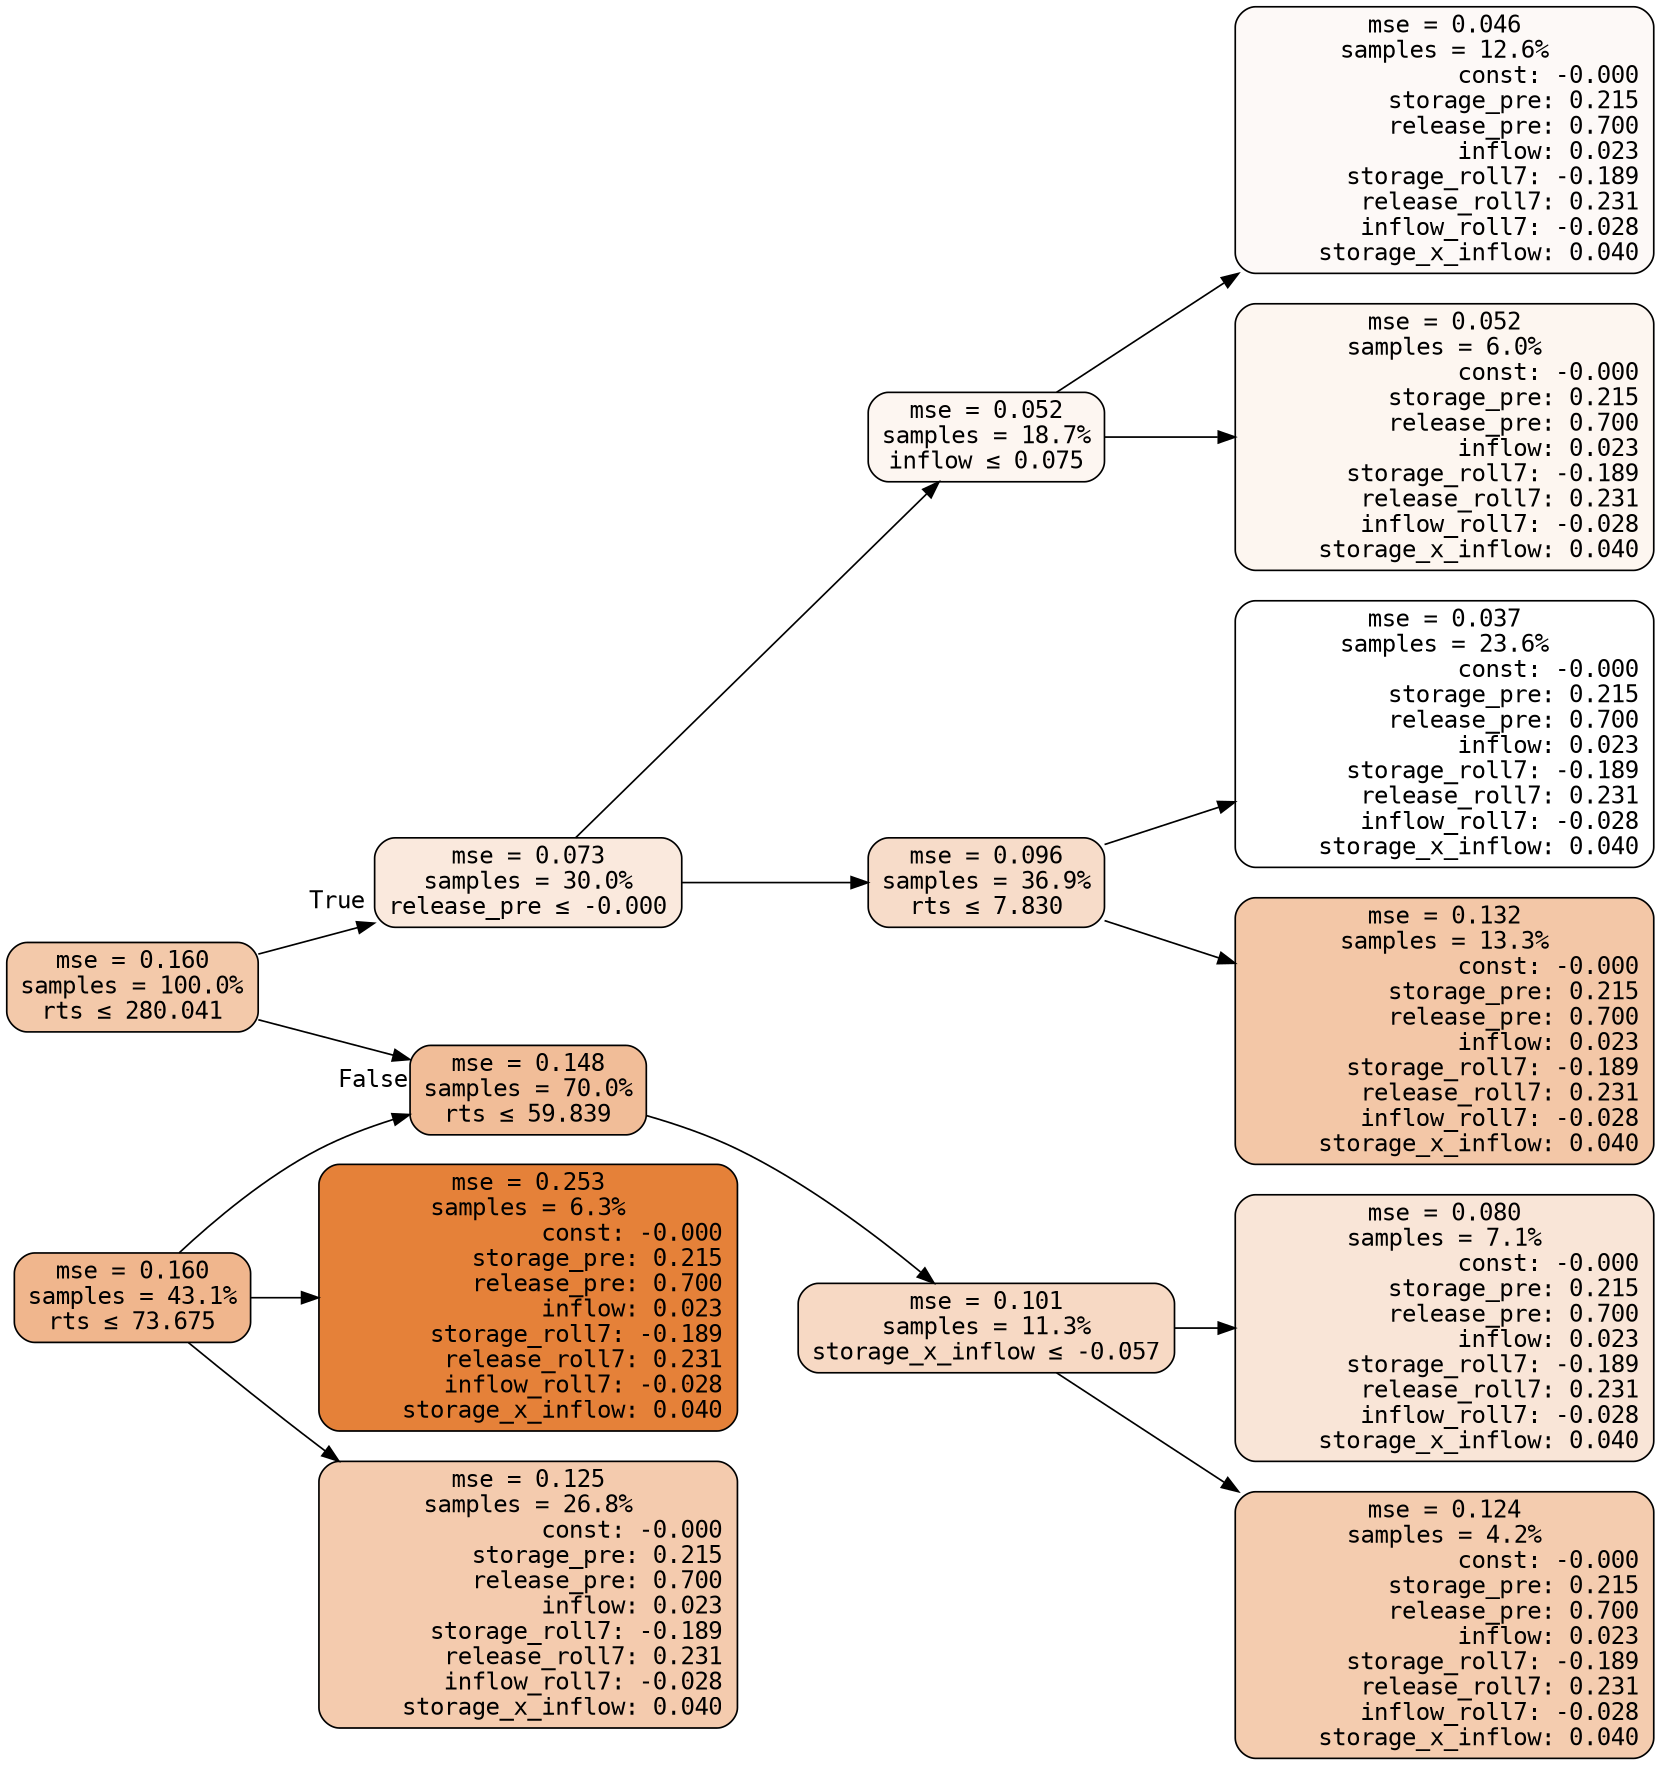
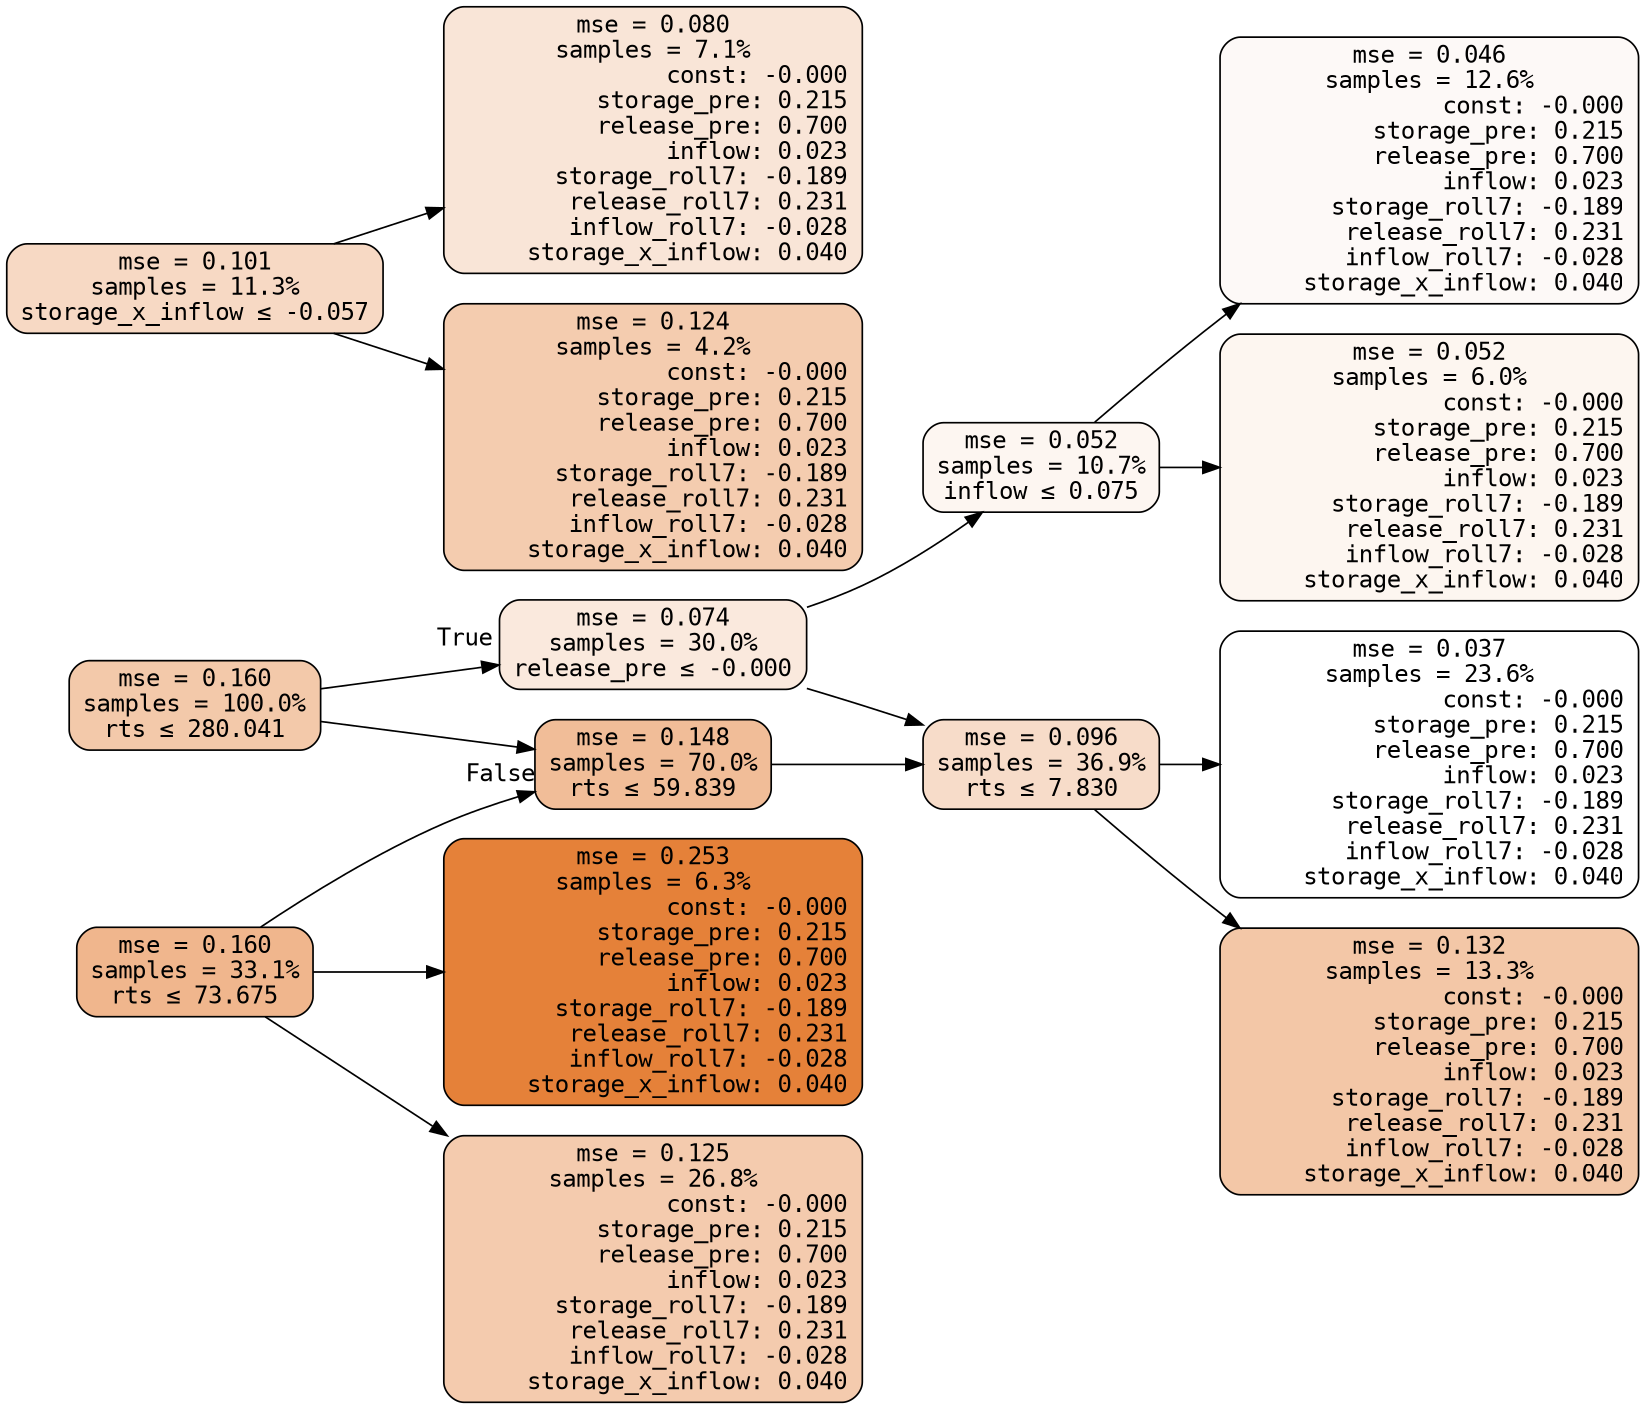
node "mse = 0.052 samples = 18.7% inflow ≤ 0.075": label "mse = 0.052 samples = 18.7% inflow ≤ 0.075" -> "mse = 0.052 samples = 10.7% inflow ≤ 0.075"
node "mse = 0.073 samples = 30.0% release_pre ≤ -0.000": label "mse = 0.073 samples = 30.0% release_pre ≤ -0.000" -> "mse = 0.074 samples = 30.0% release_pre ≤ -0.000"
edge "mse = 0.148 samples = 70.0% rts ≤ 59.839" -> "mse = 0.101 samples = 11.3% storage_x_inflow ≤ -0.057": now "mse = 0.148 samples = 70.0% rts ≤ 59.839" -> "mse = 0.096 samples = 36.9% rts ≤ 7.830"
node "mse = 0.160 samples = 43.1% rts ≤ 73.675": label "mse = 0.160 samples = 43.1% rts ≤ 73.675" -> "mse = 0.160 samples = 33.1% rts ≤ 73.675"
